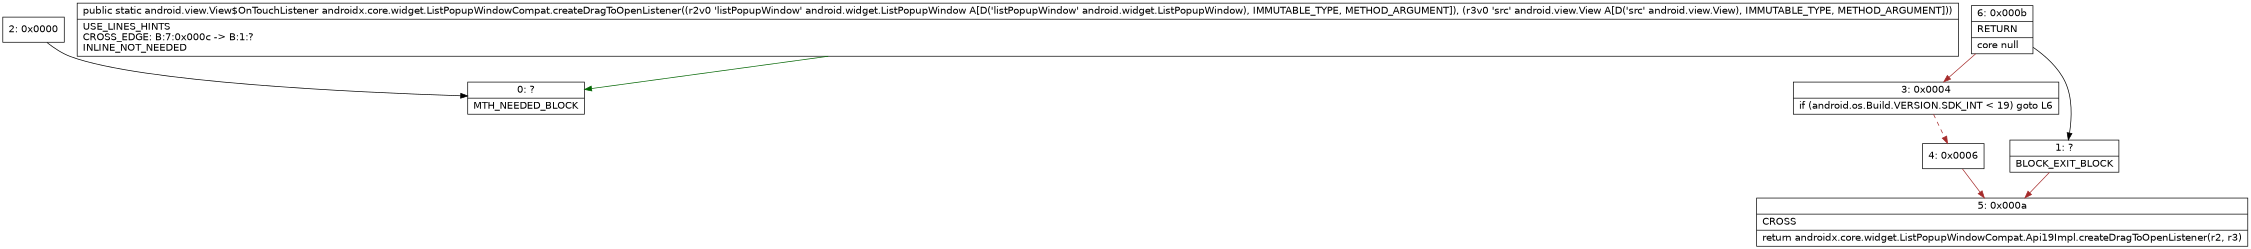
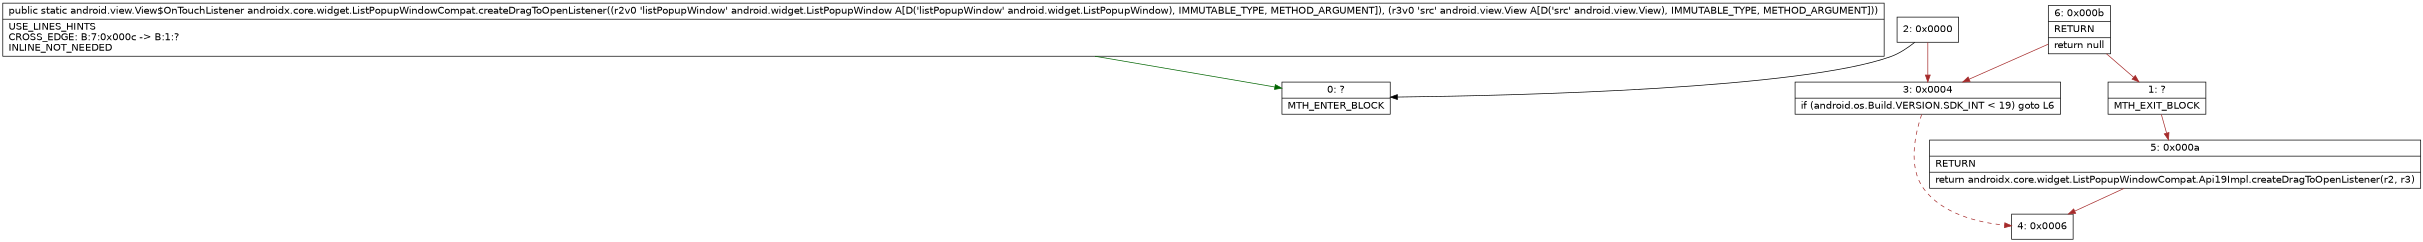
node "6: 0x000b": text "core null" -> "return null"
edge "2: 0x0000" -> "3: 0x0004": added
edge "6: 0x000b" -> "1: ?": color black -> brown
node "0: ?": text "MTH_NEEDED_BLOCK" -> "MTH_ENTER_BLOCK"
node "1: ?": text "BLOCK_EXIT_BLOCK" -> "MTH_EXIT_BLOCK"
edge "4: 0x0006" -> "5: 0x000a": reversed
node "5: 0x000a": text "CROSS" -> "RETURN"
